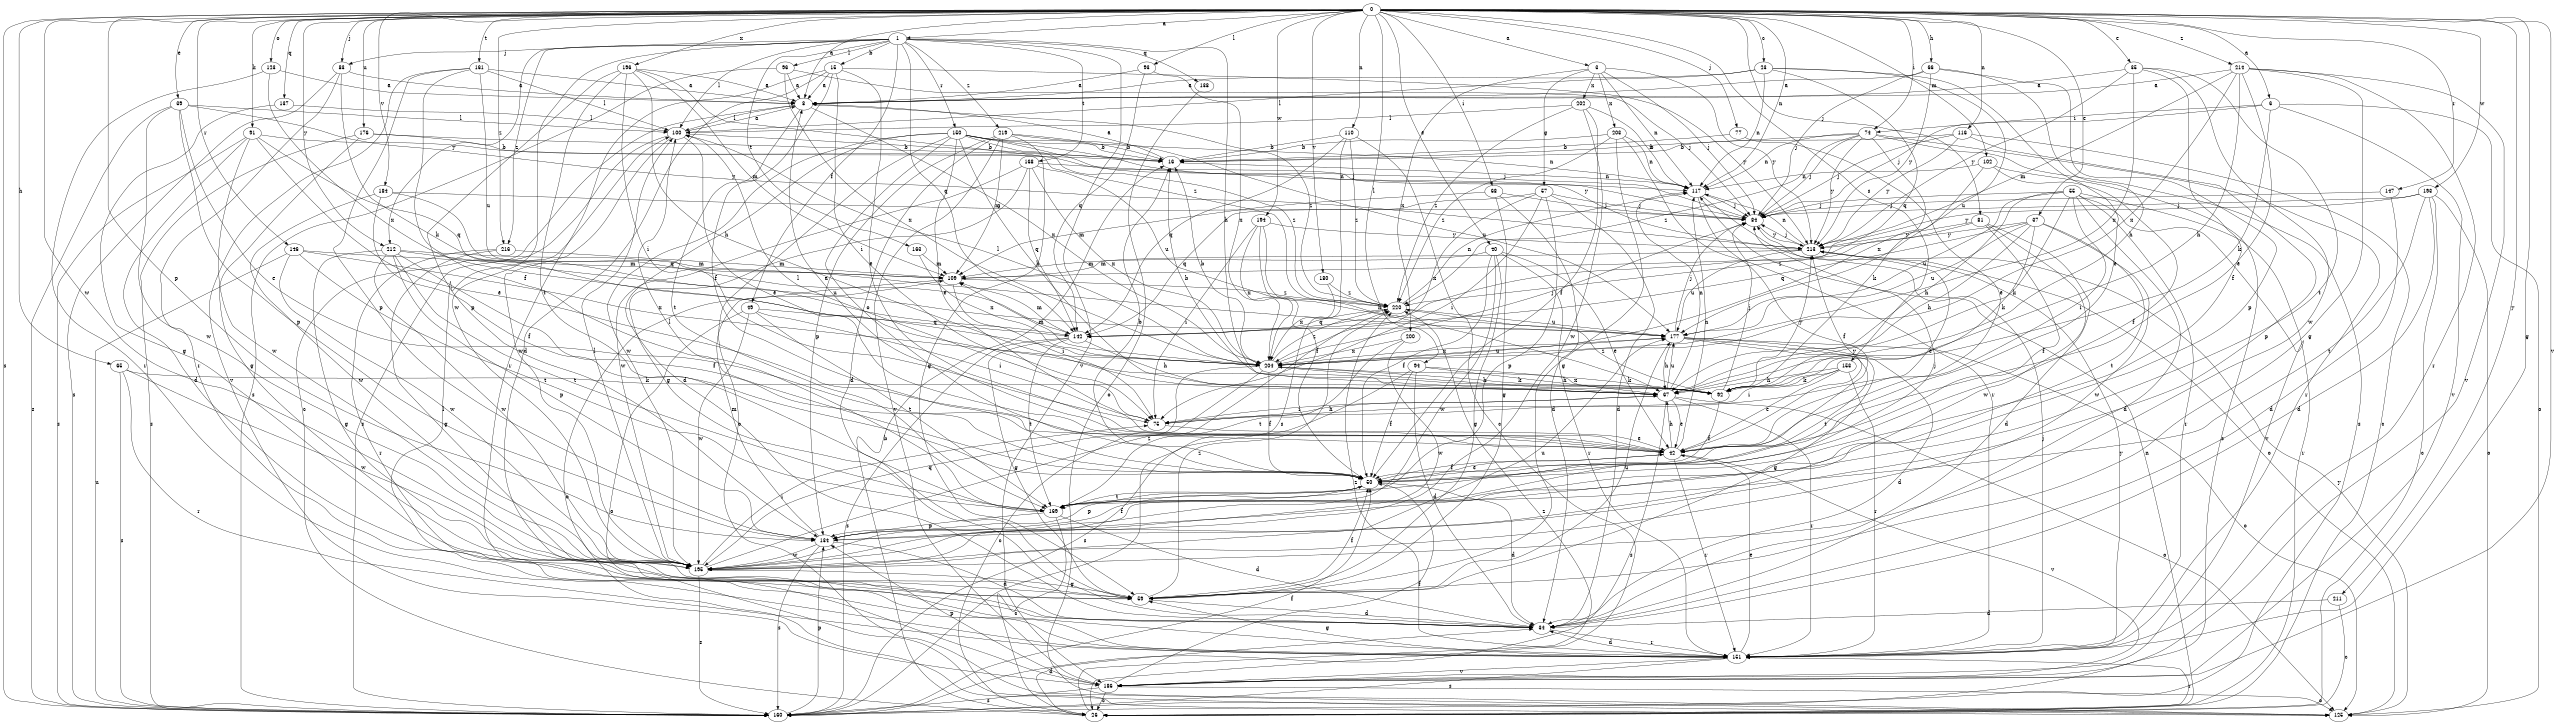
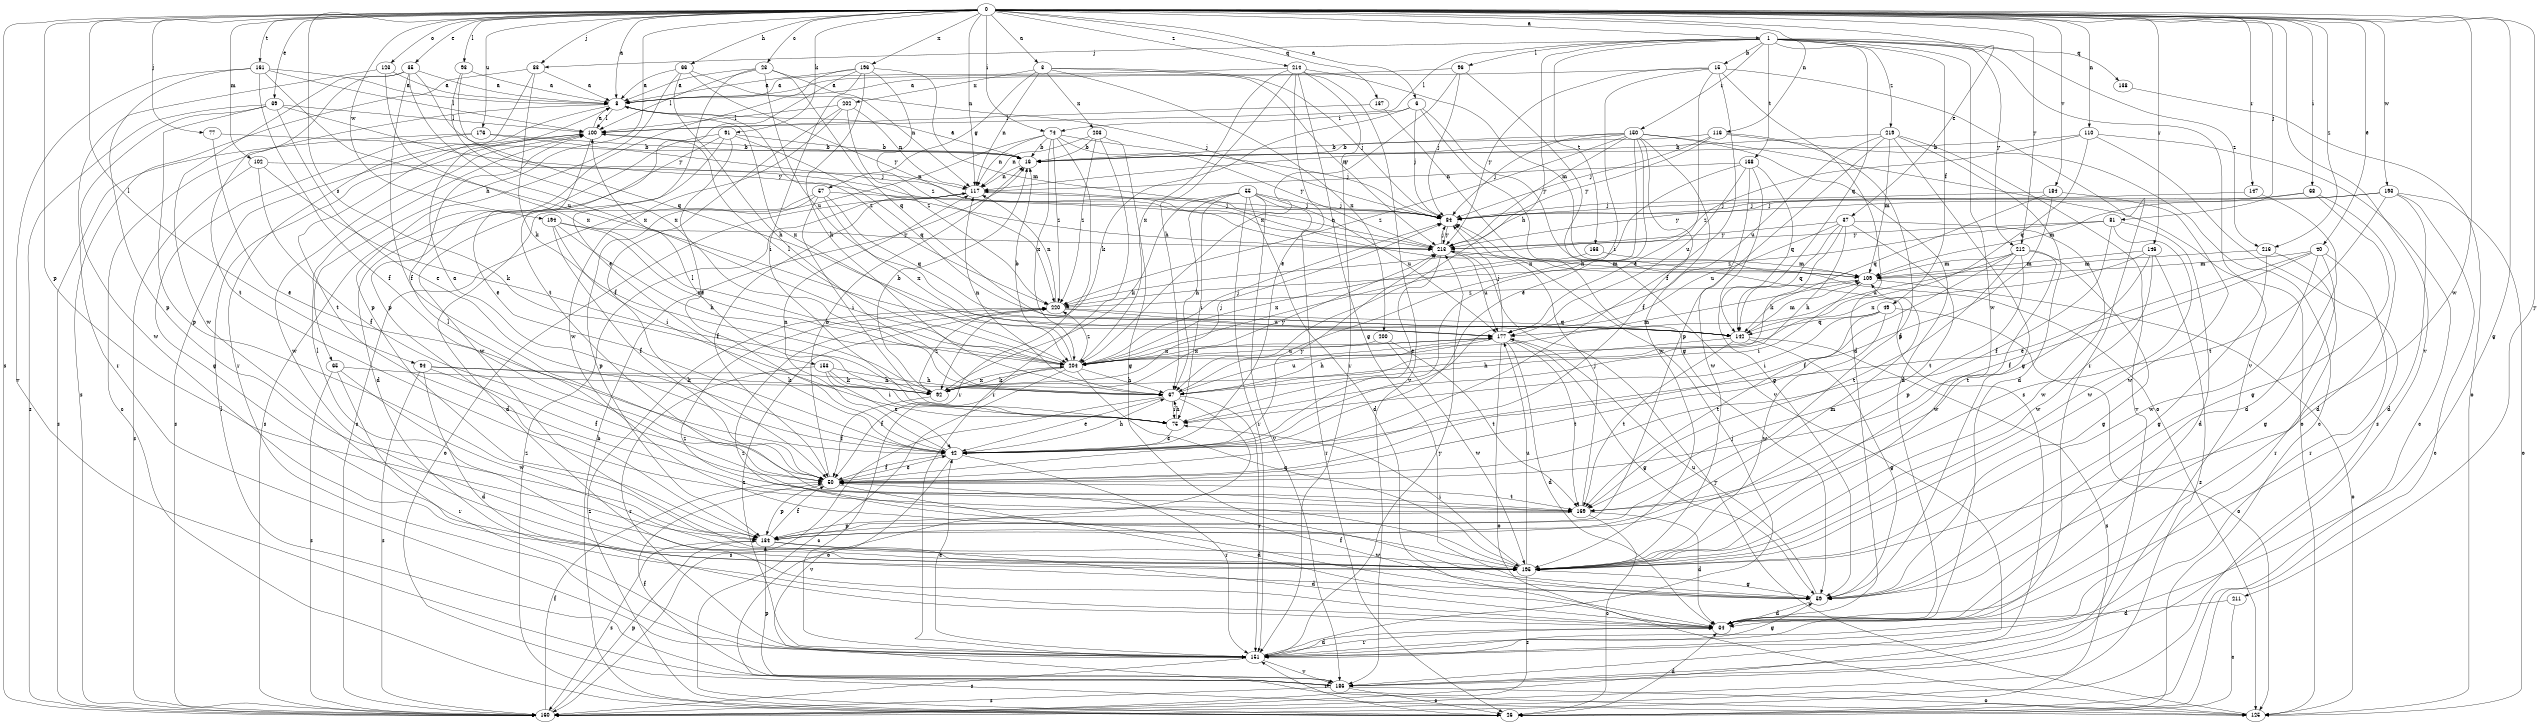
node "180": removed
edge "150" -> "50": label "o" -> "f"
edge "26" -> "117": label "n" -> "z"
edge "146" -> "160": label "u" -> "s"
